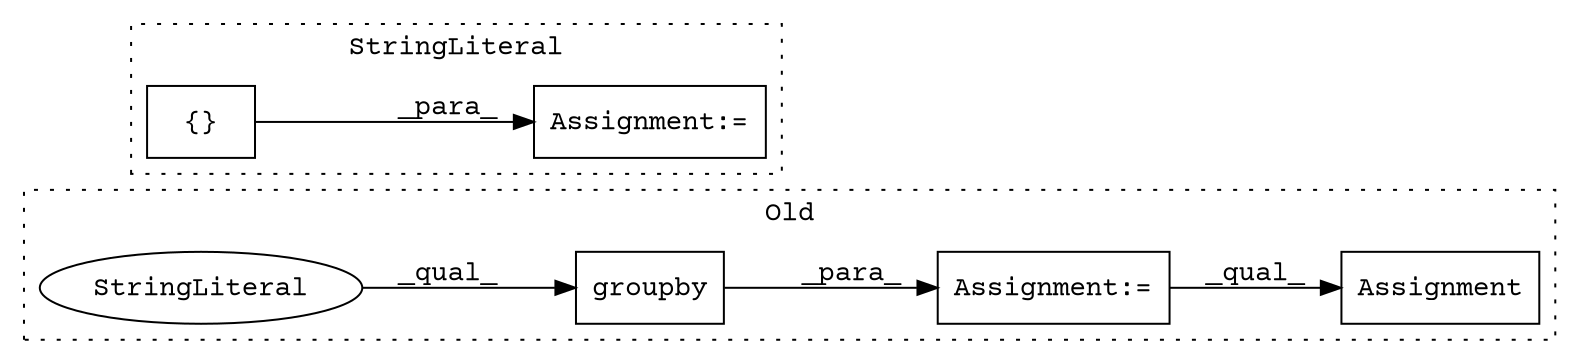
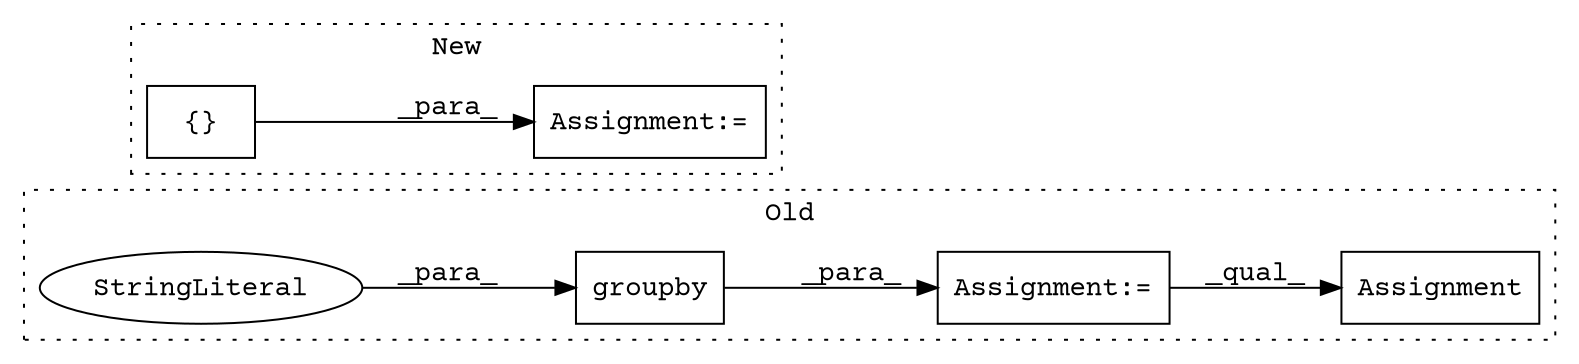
cluster "StringLiteral": label "StringLiteral" -> "New"
edge "StringLiteral" -> "groupby": label "_qual_" -> "_para_"
